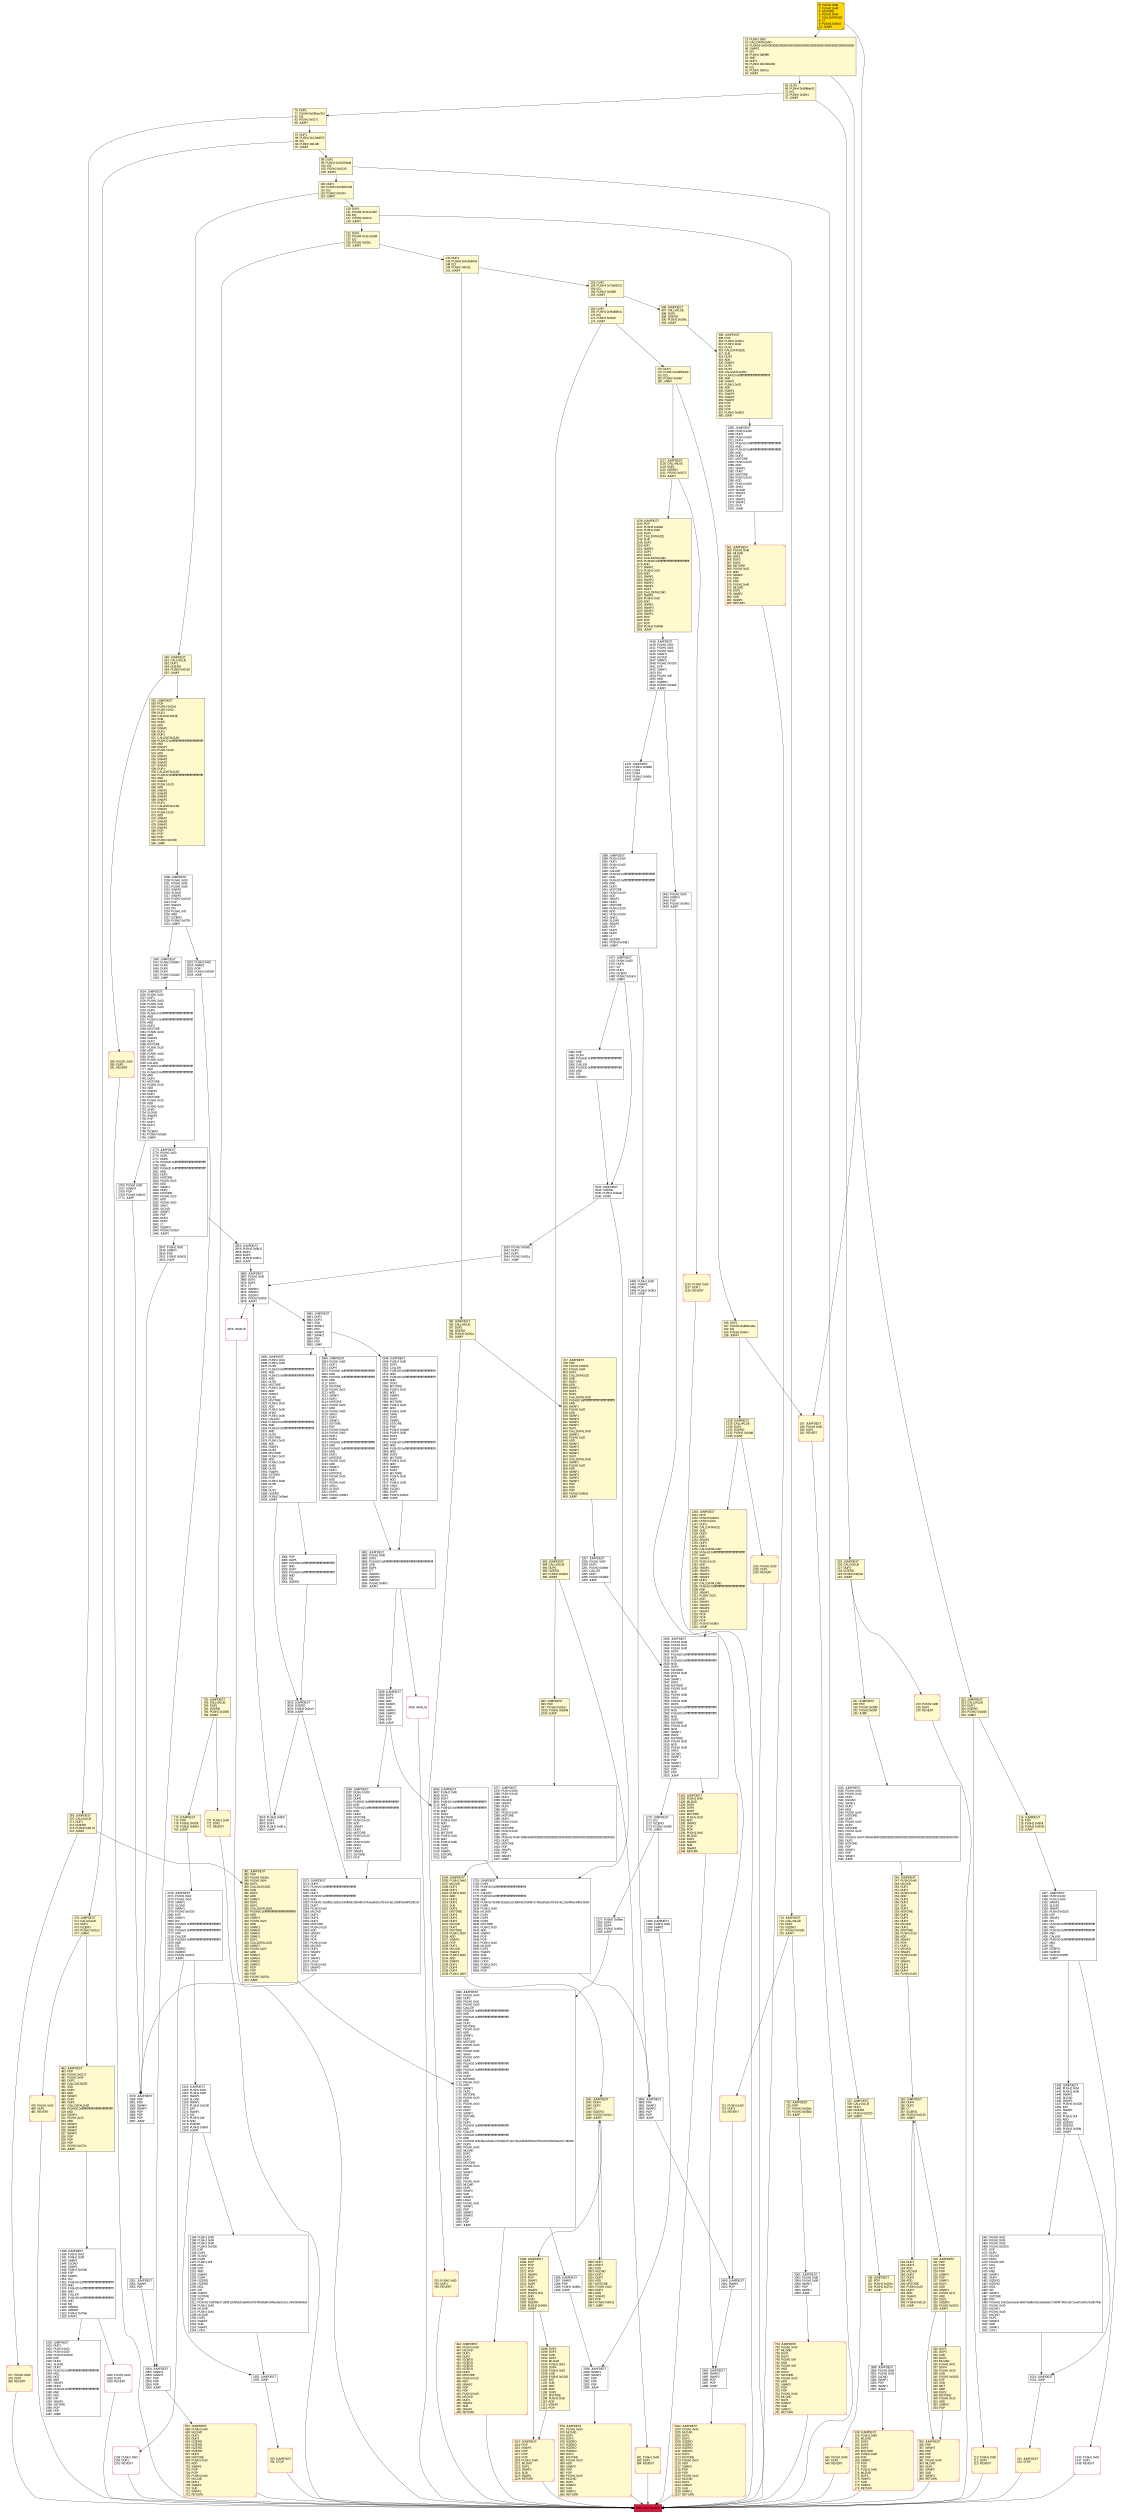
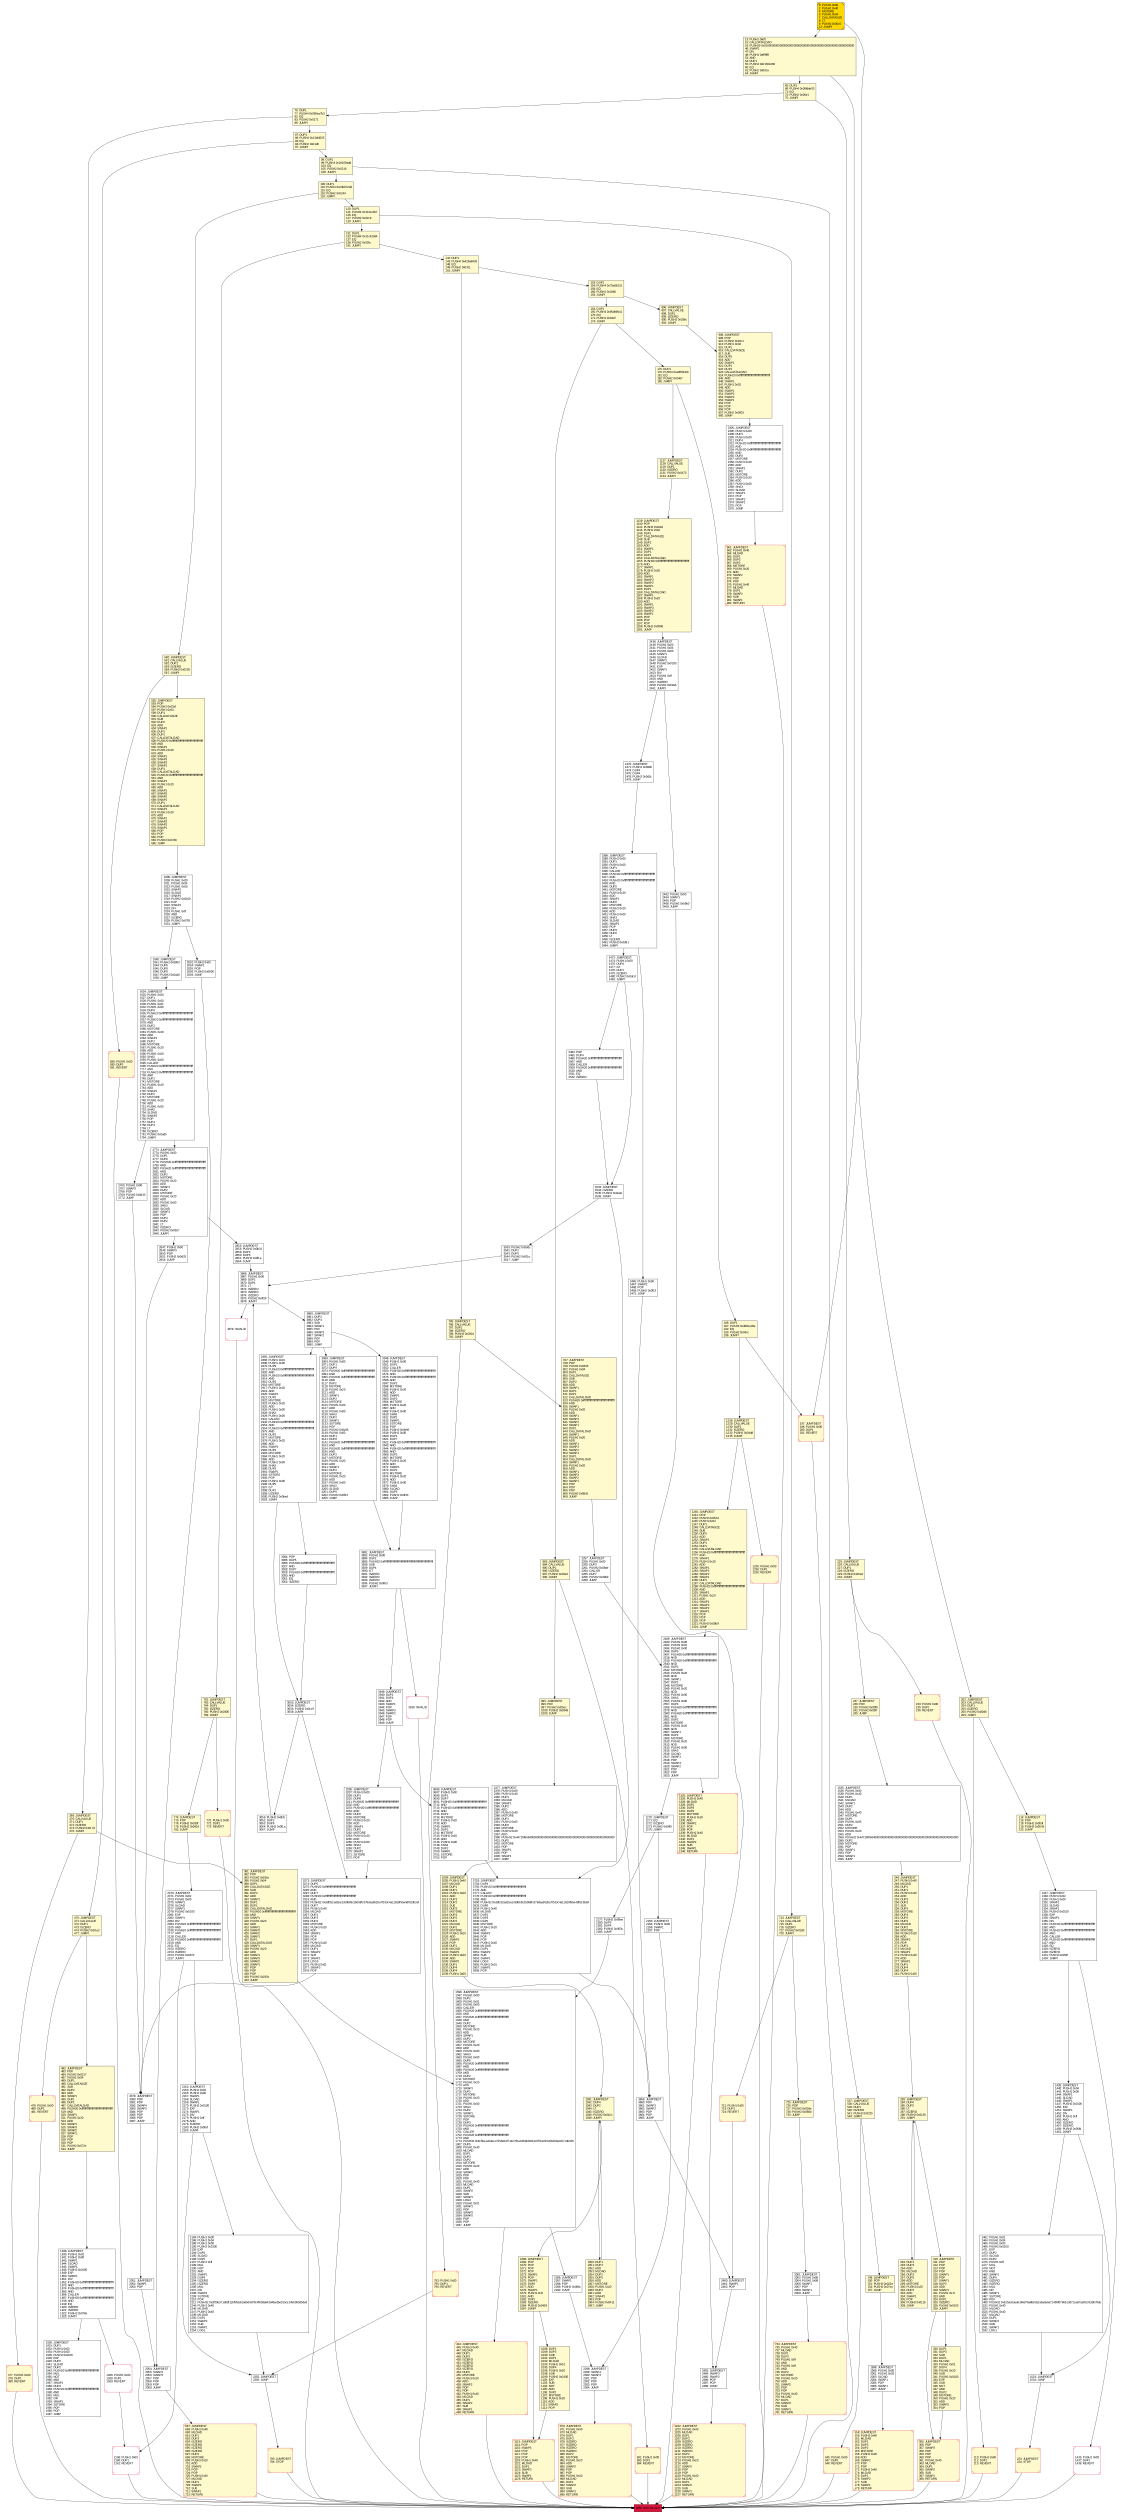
node "1135: PUSH1 0x00 1137: DUP1 1138: REVERT": removed
edge "793: PUSH1 0x00 795: DUP1 796: REVERT" -> "3950: EXIT BLOCK": now "793: PUSH1 0x00 795: DUP1 796: REVERT" -> "2255: JUMPDEST 2256: JUMP"
edge "1926: PUSH1 0x00 1928: DUP1 1929: REVERT" -> "3950: EXIT BLOCK": now "1926: PUSH1 0x00 1928: DUP1 1929: REVERT" -> "2158: PUSH1 0x00 2160: DUP1 2161: REVERT"
